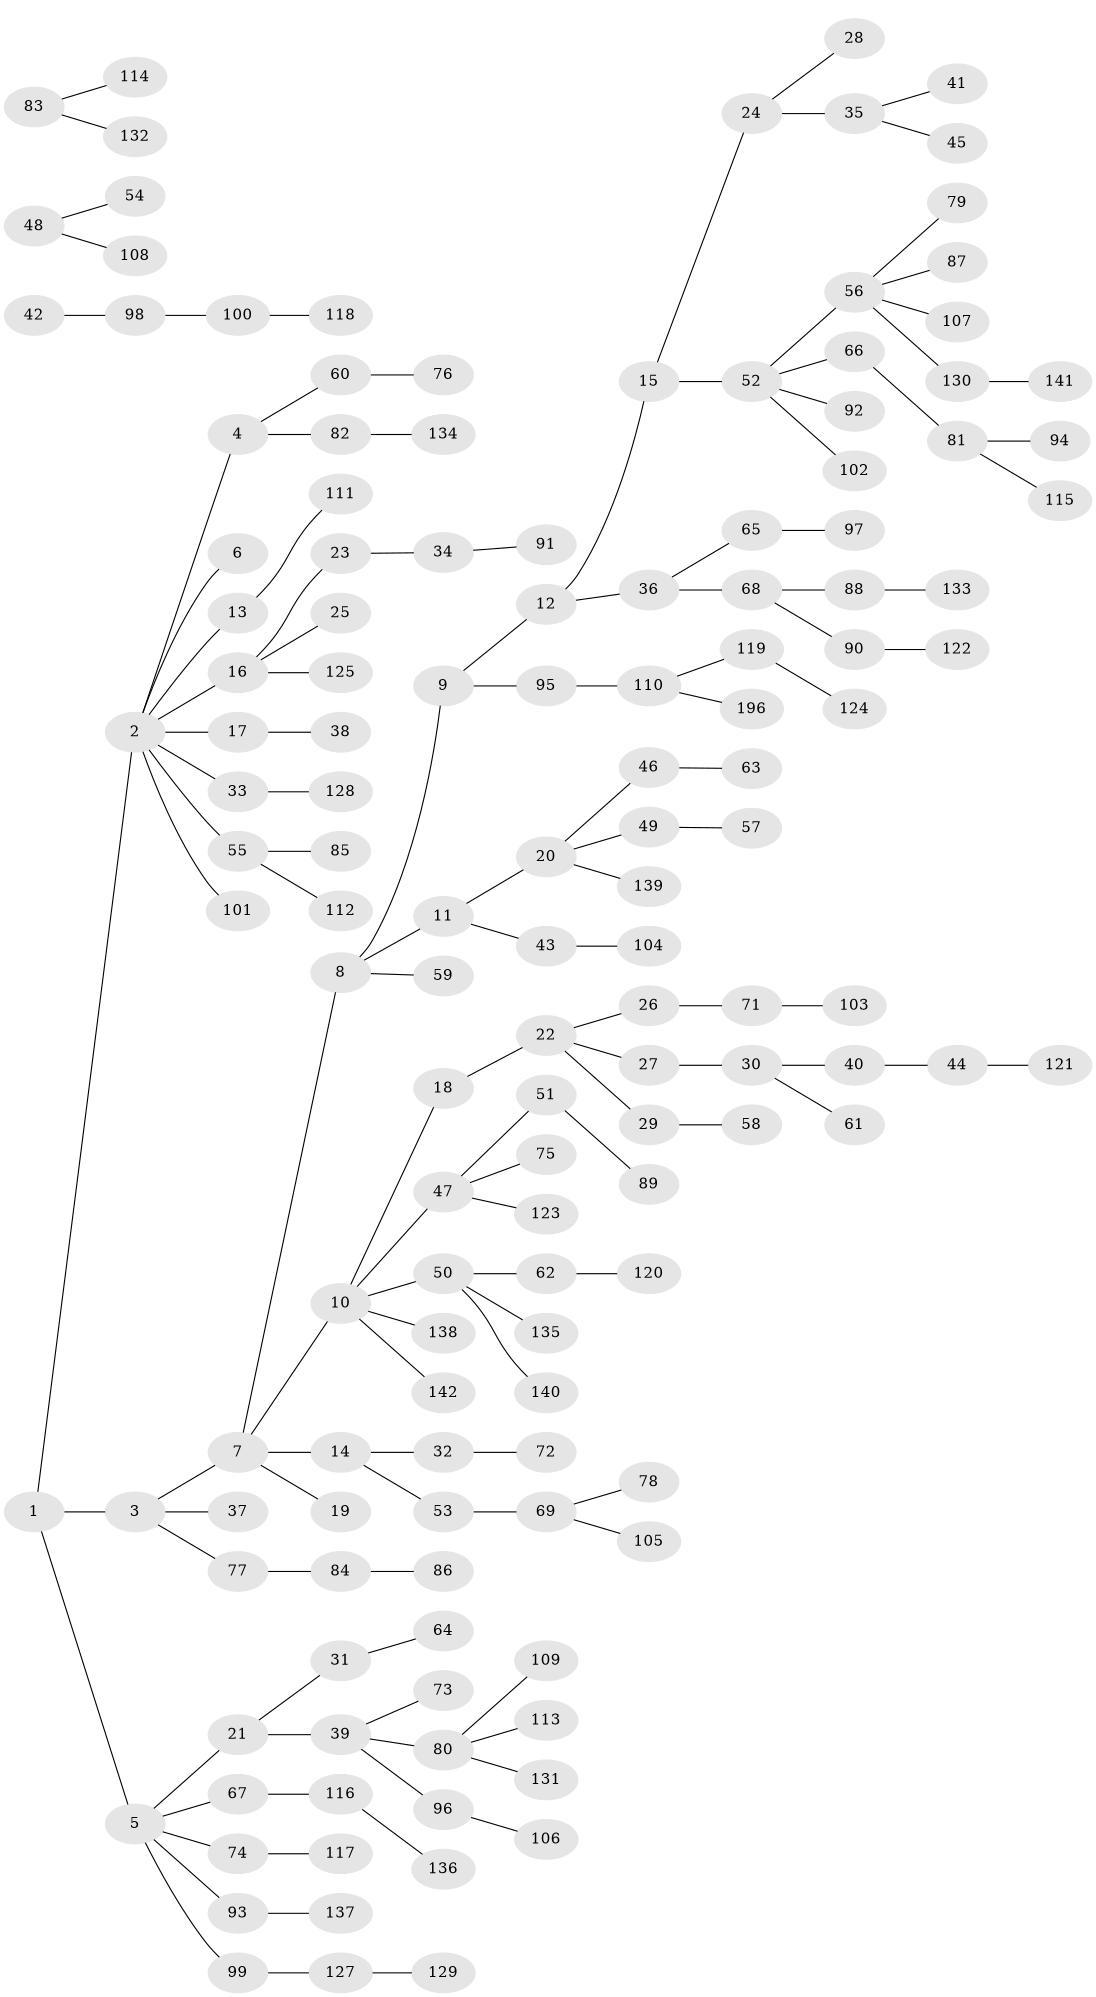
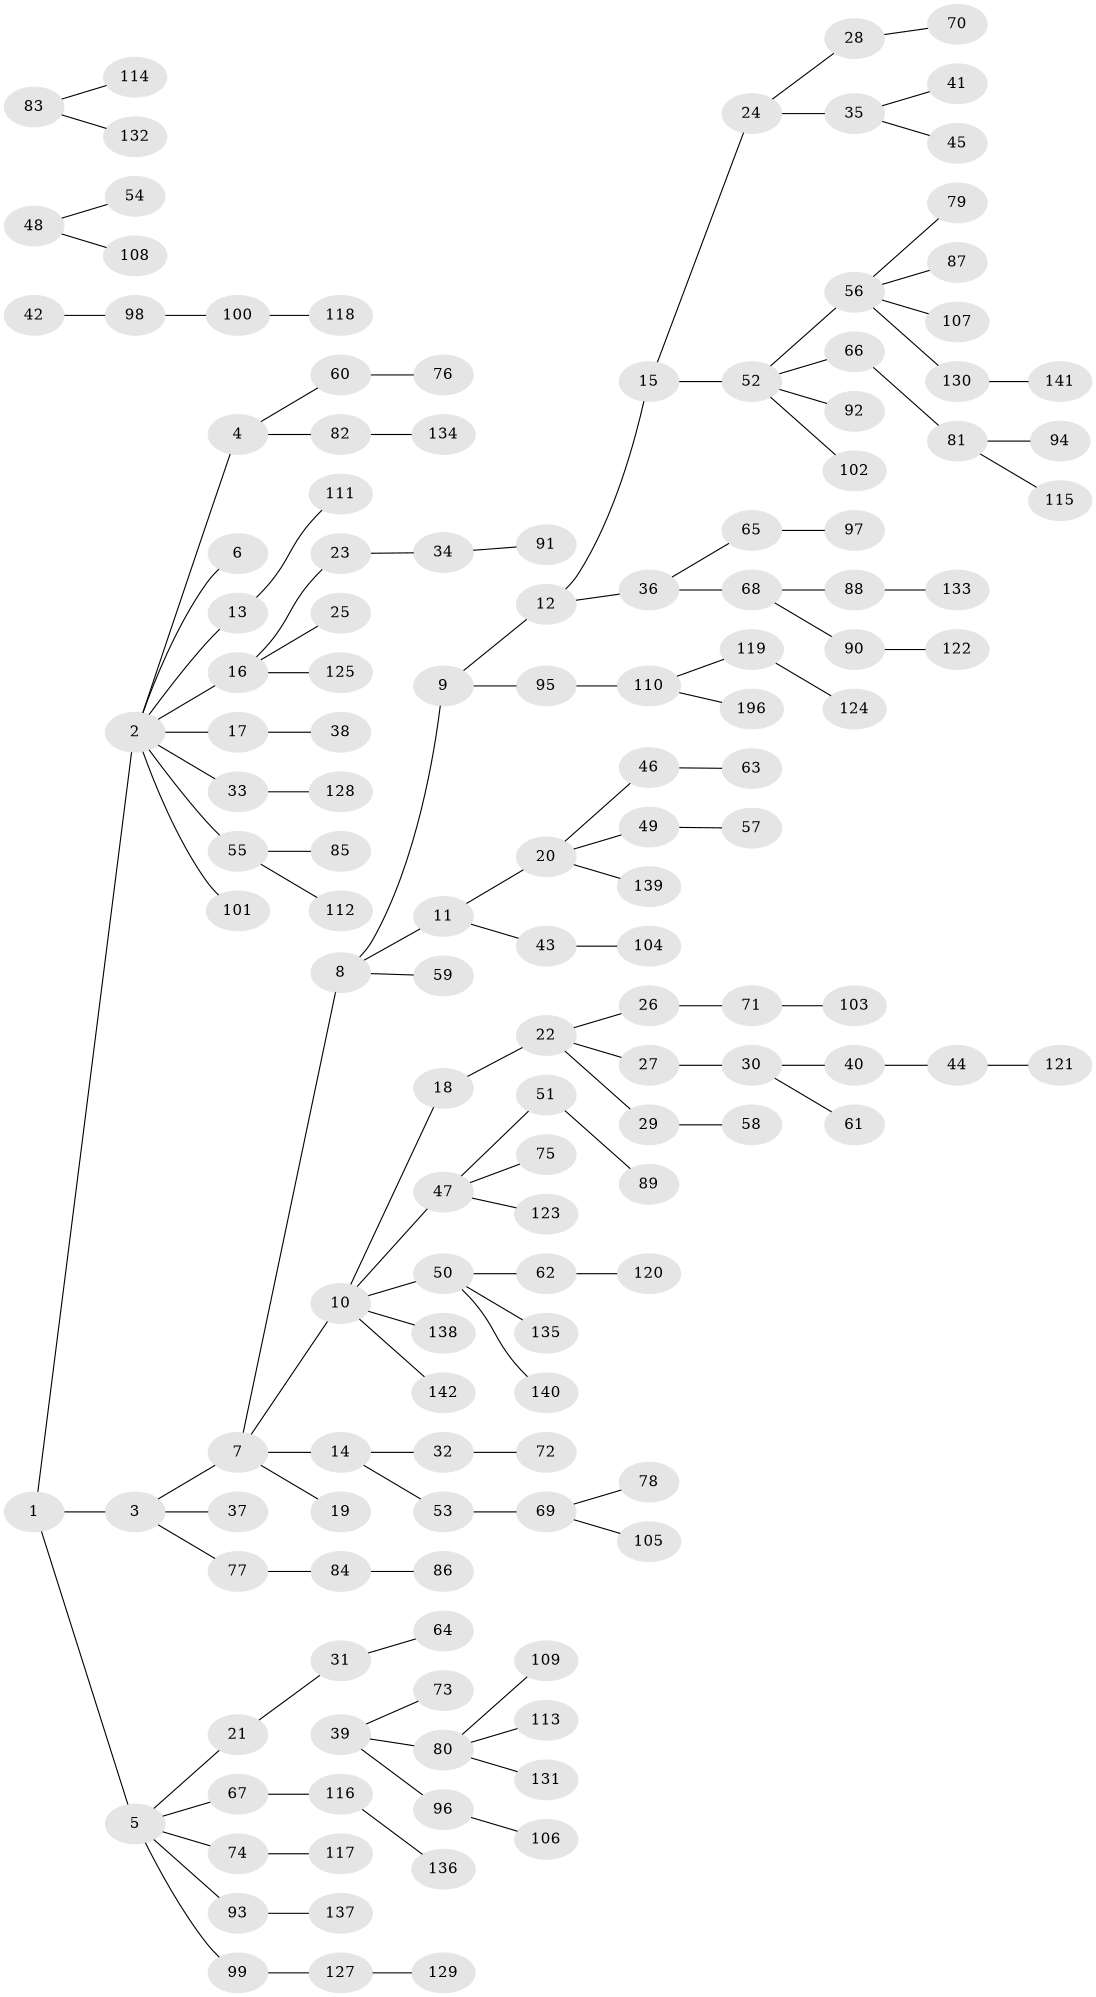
node "70": added
edge "21" -- "39": removed
